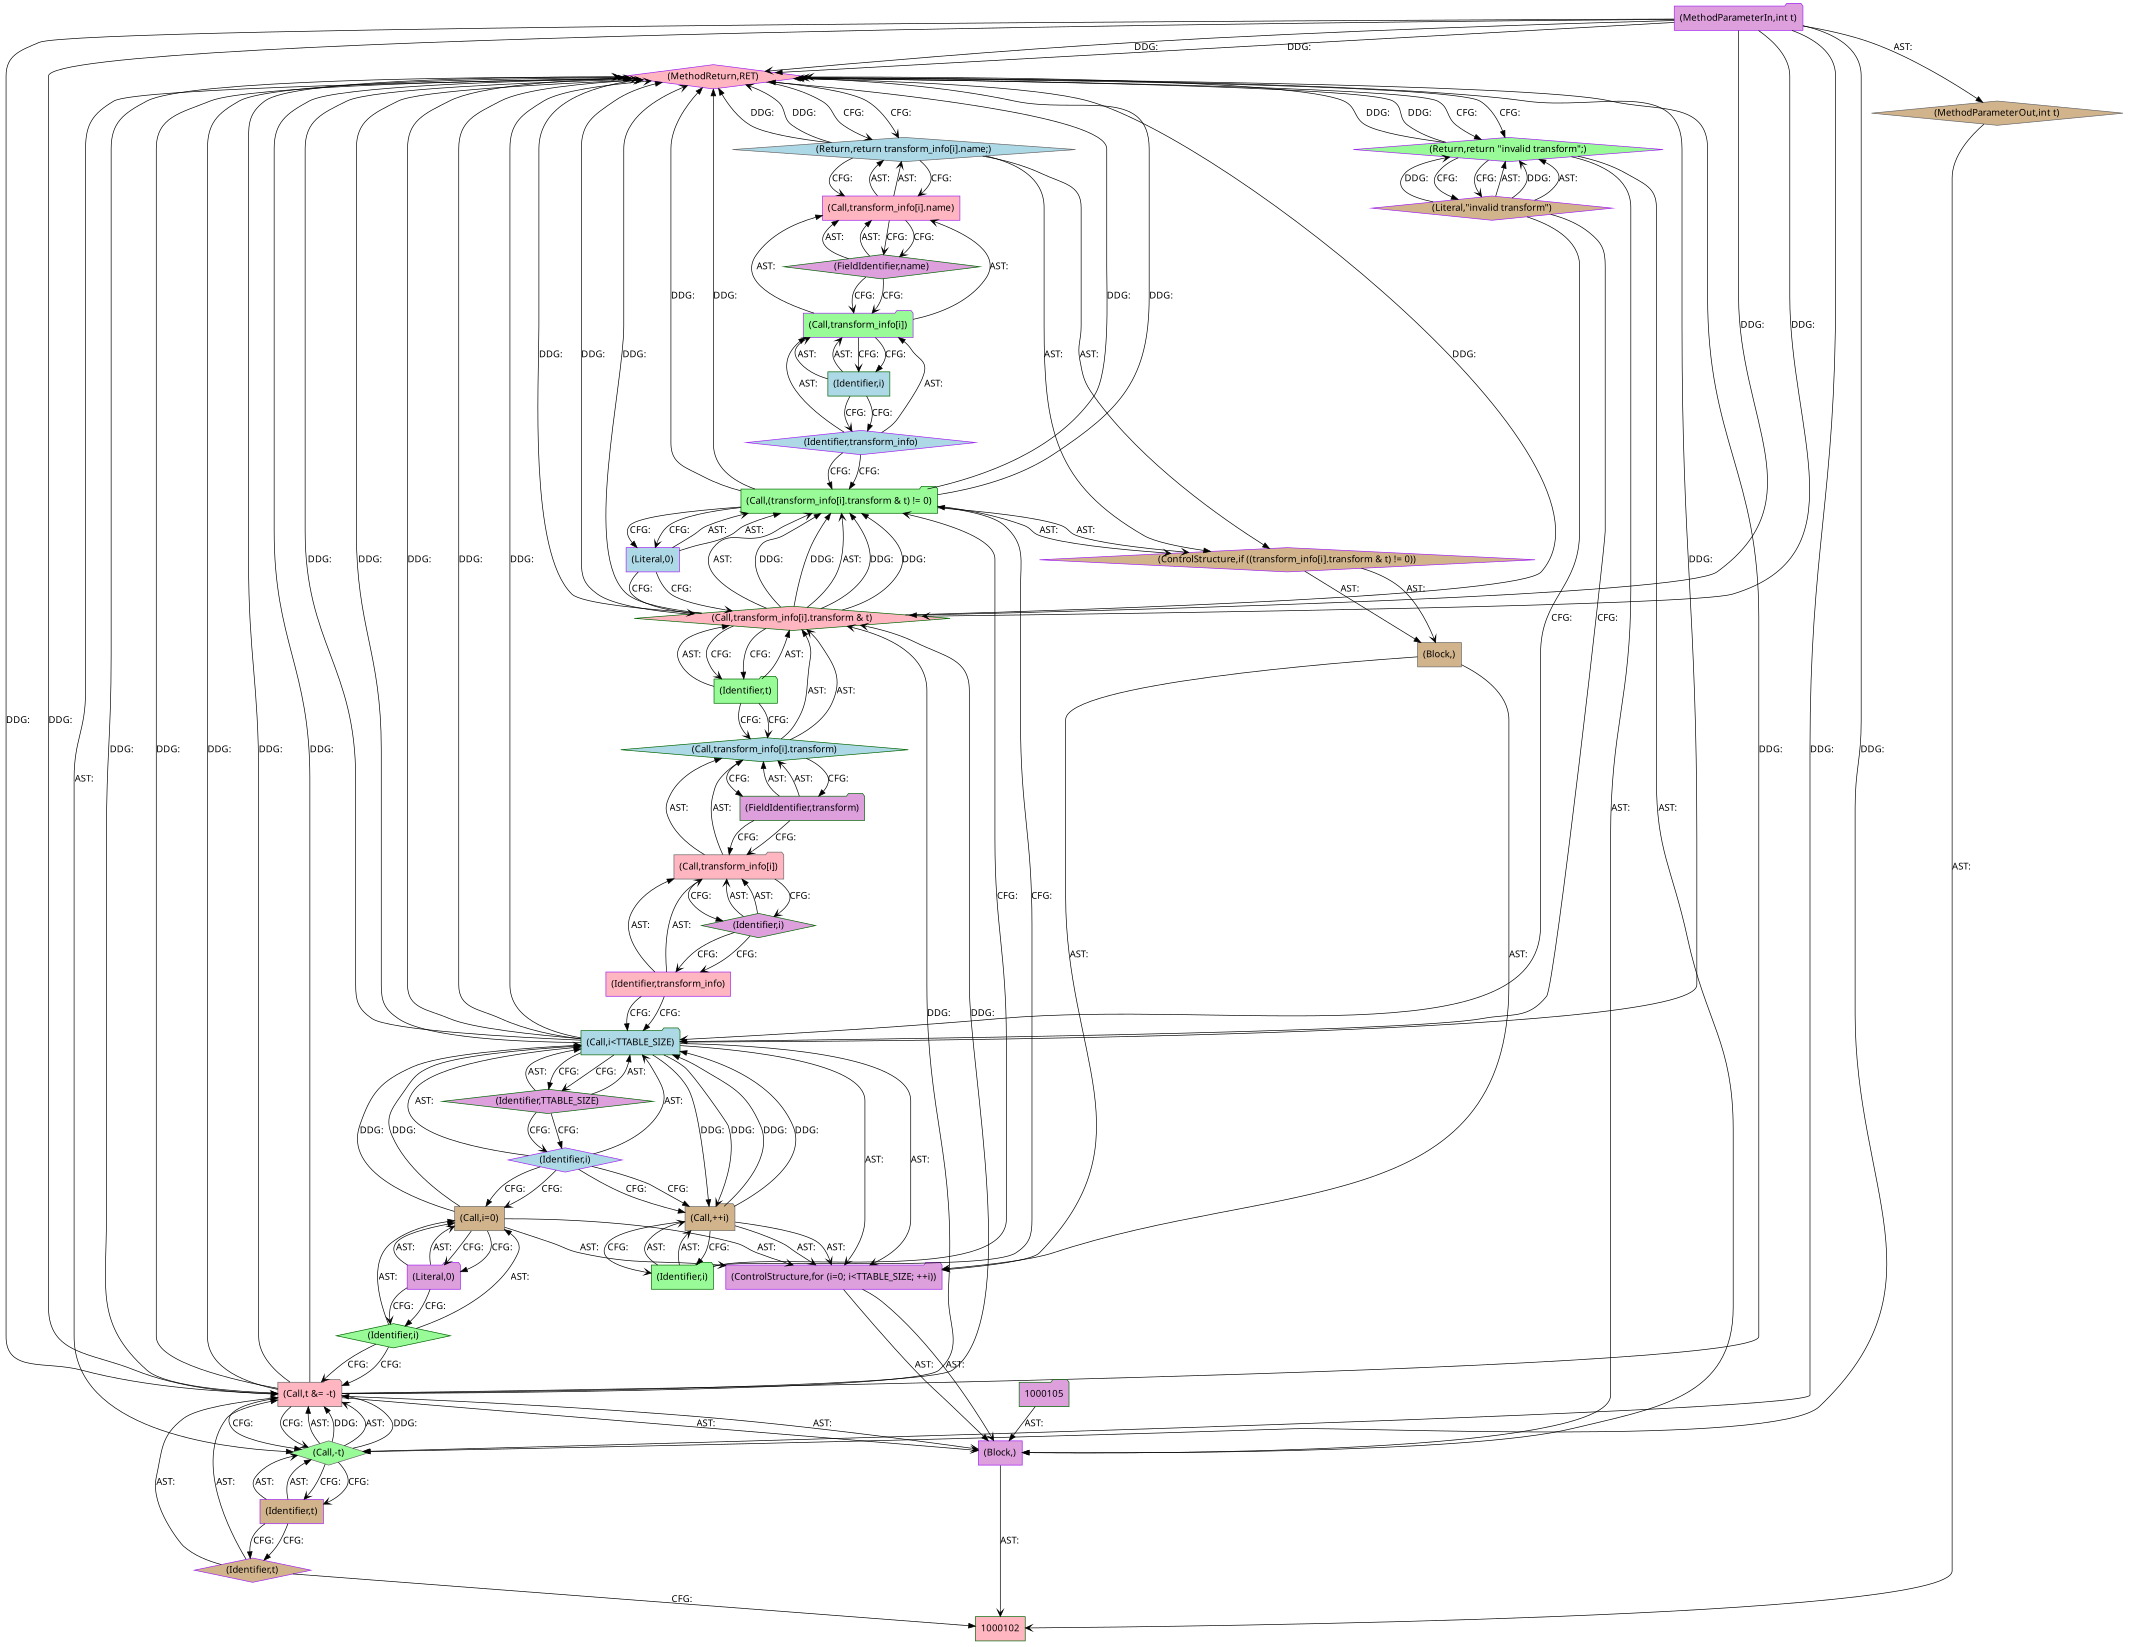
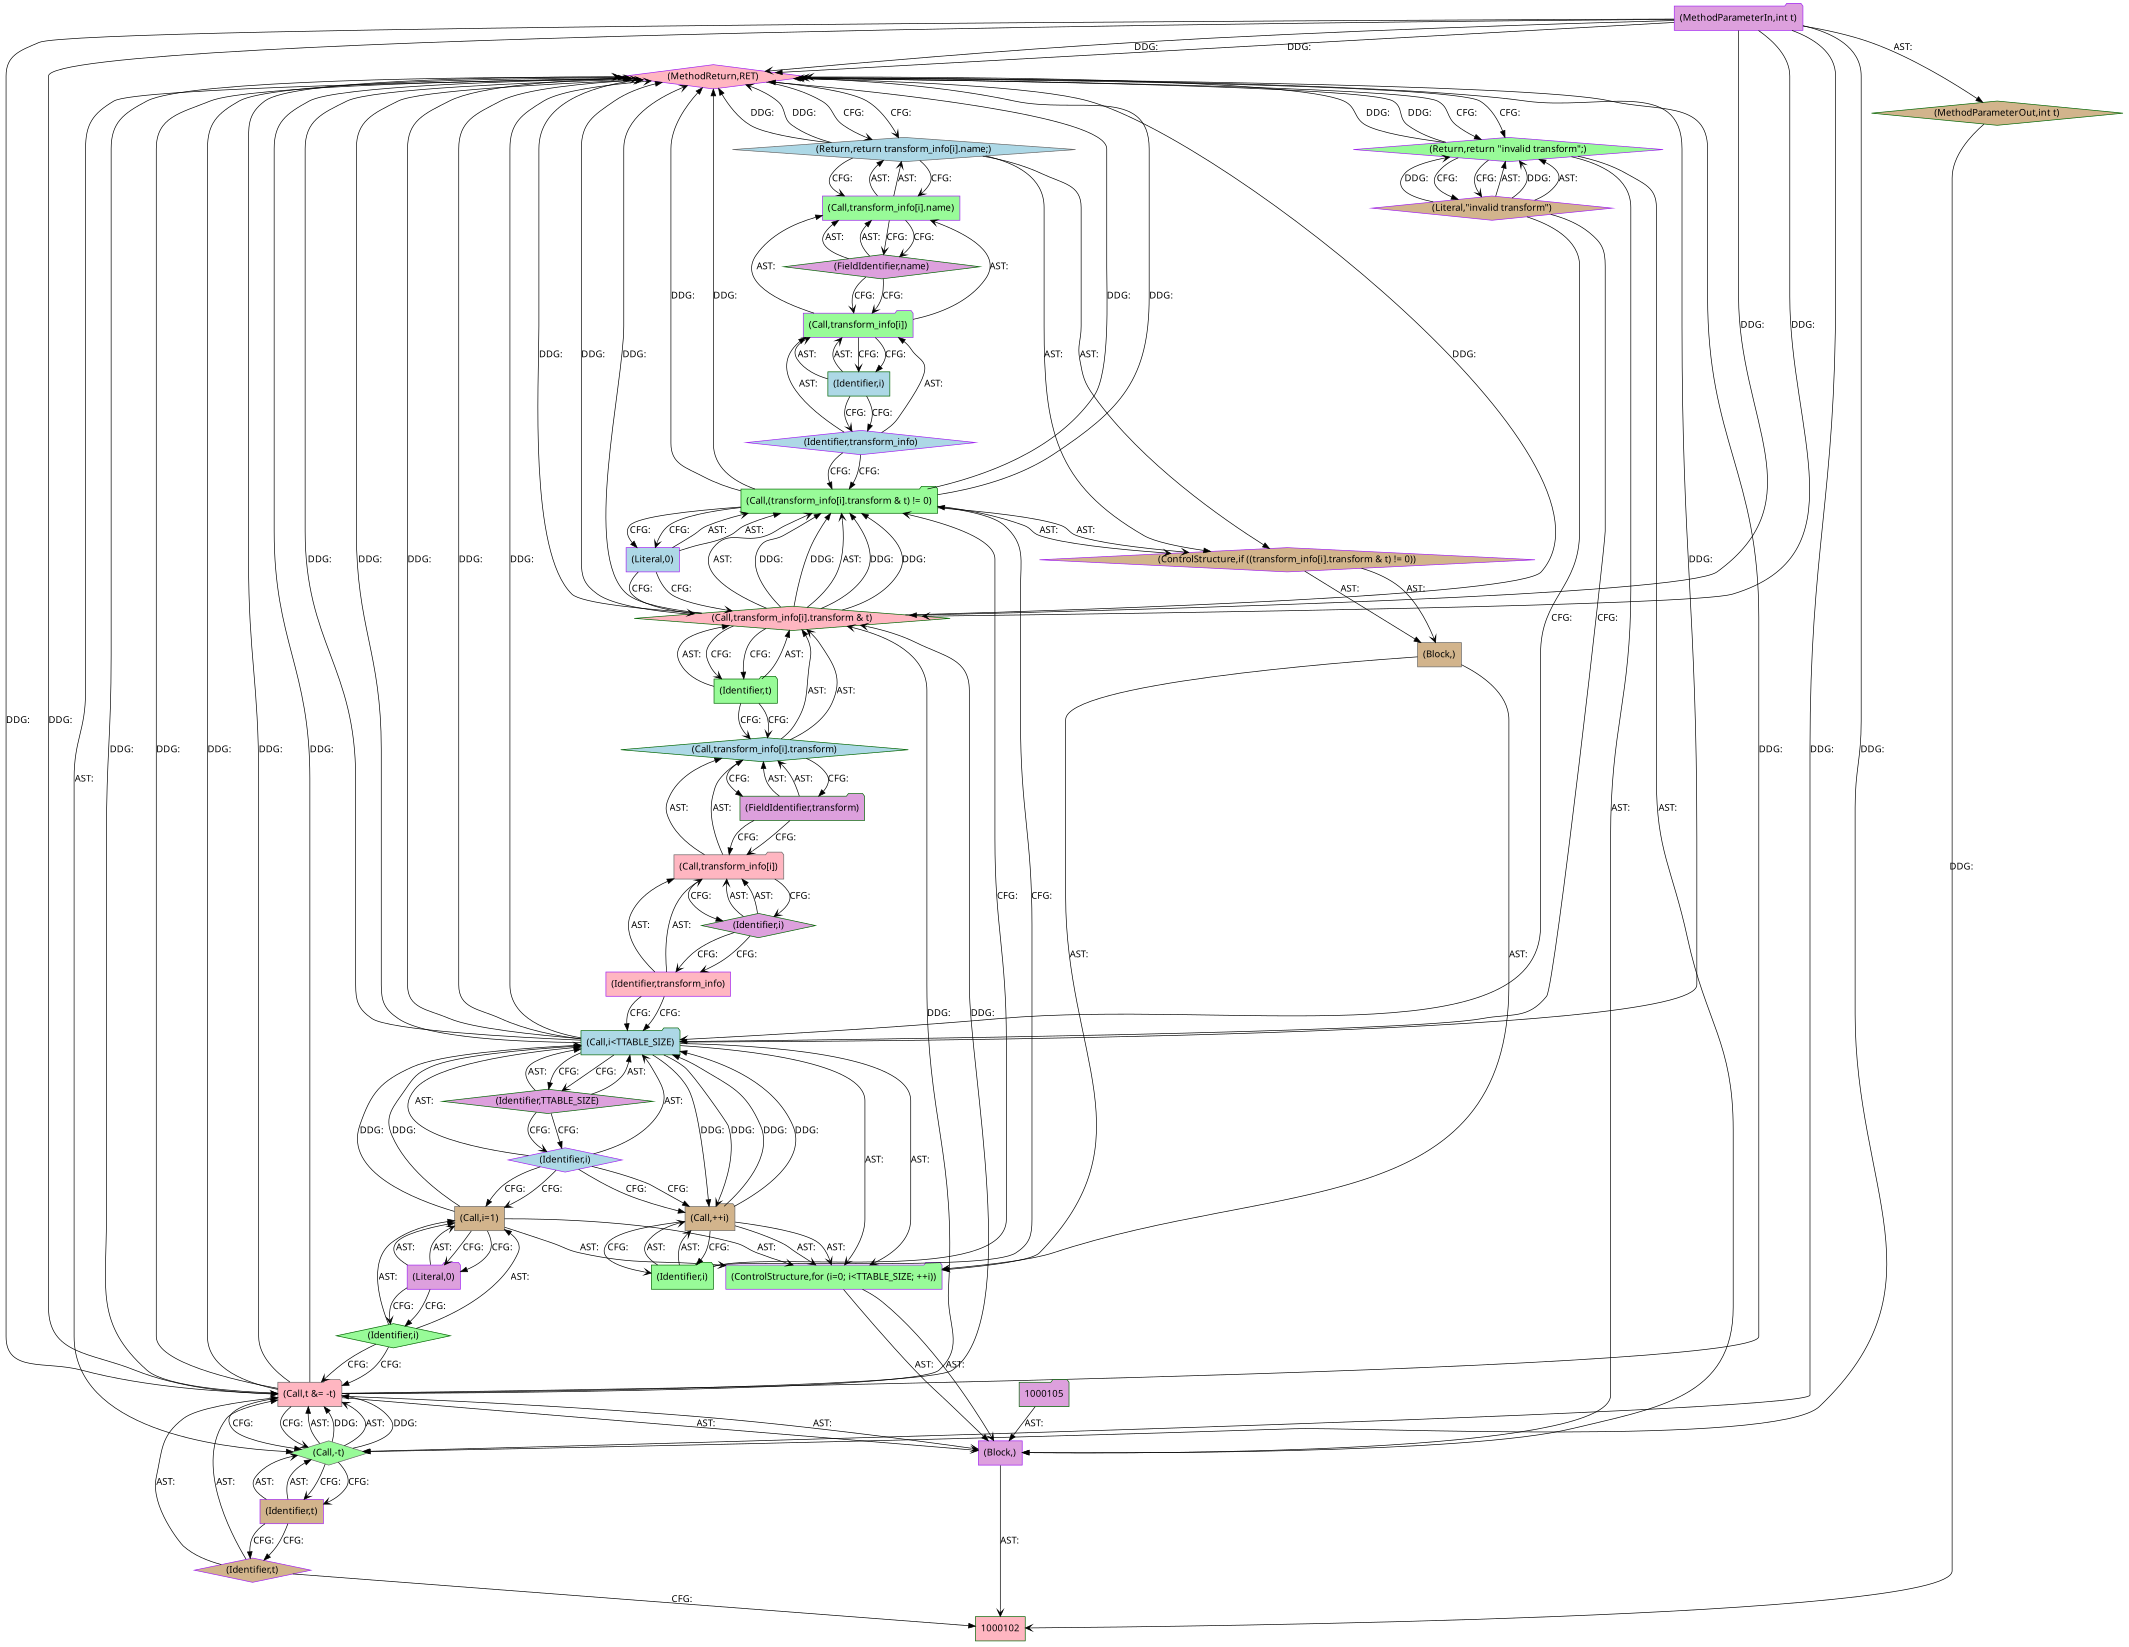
node "(MethodParameterOut,int t)": color gray40 -> darkgreen
node "(Call,transform_info[i].name)": fillcolor lightpink -> palegreen
edge "(MethodParameterOut,int t)" -> "1000102": label "AST: " -> "DDG: "
node "(Call,i=0)": label "(Call,i=0)" -> "(Call,i=1)"
node "(ControlStructure,for (i=0; i<TTABLE_SIZE; ++i))": fillcolor plum -> palegreen
